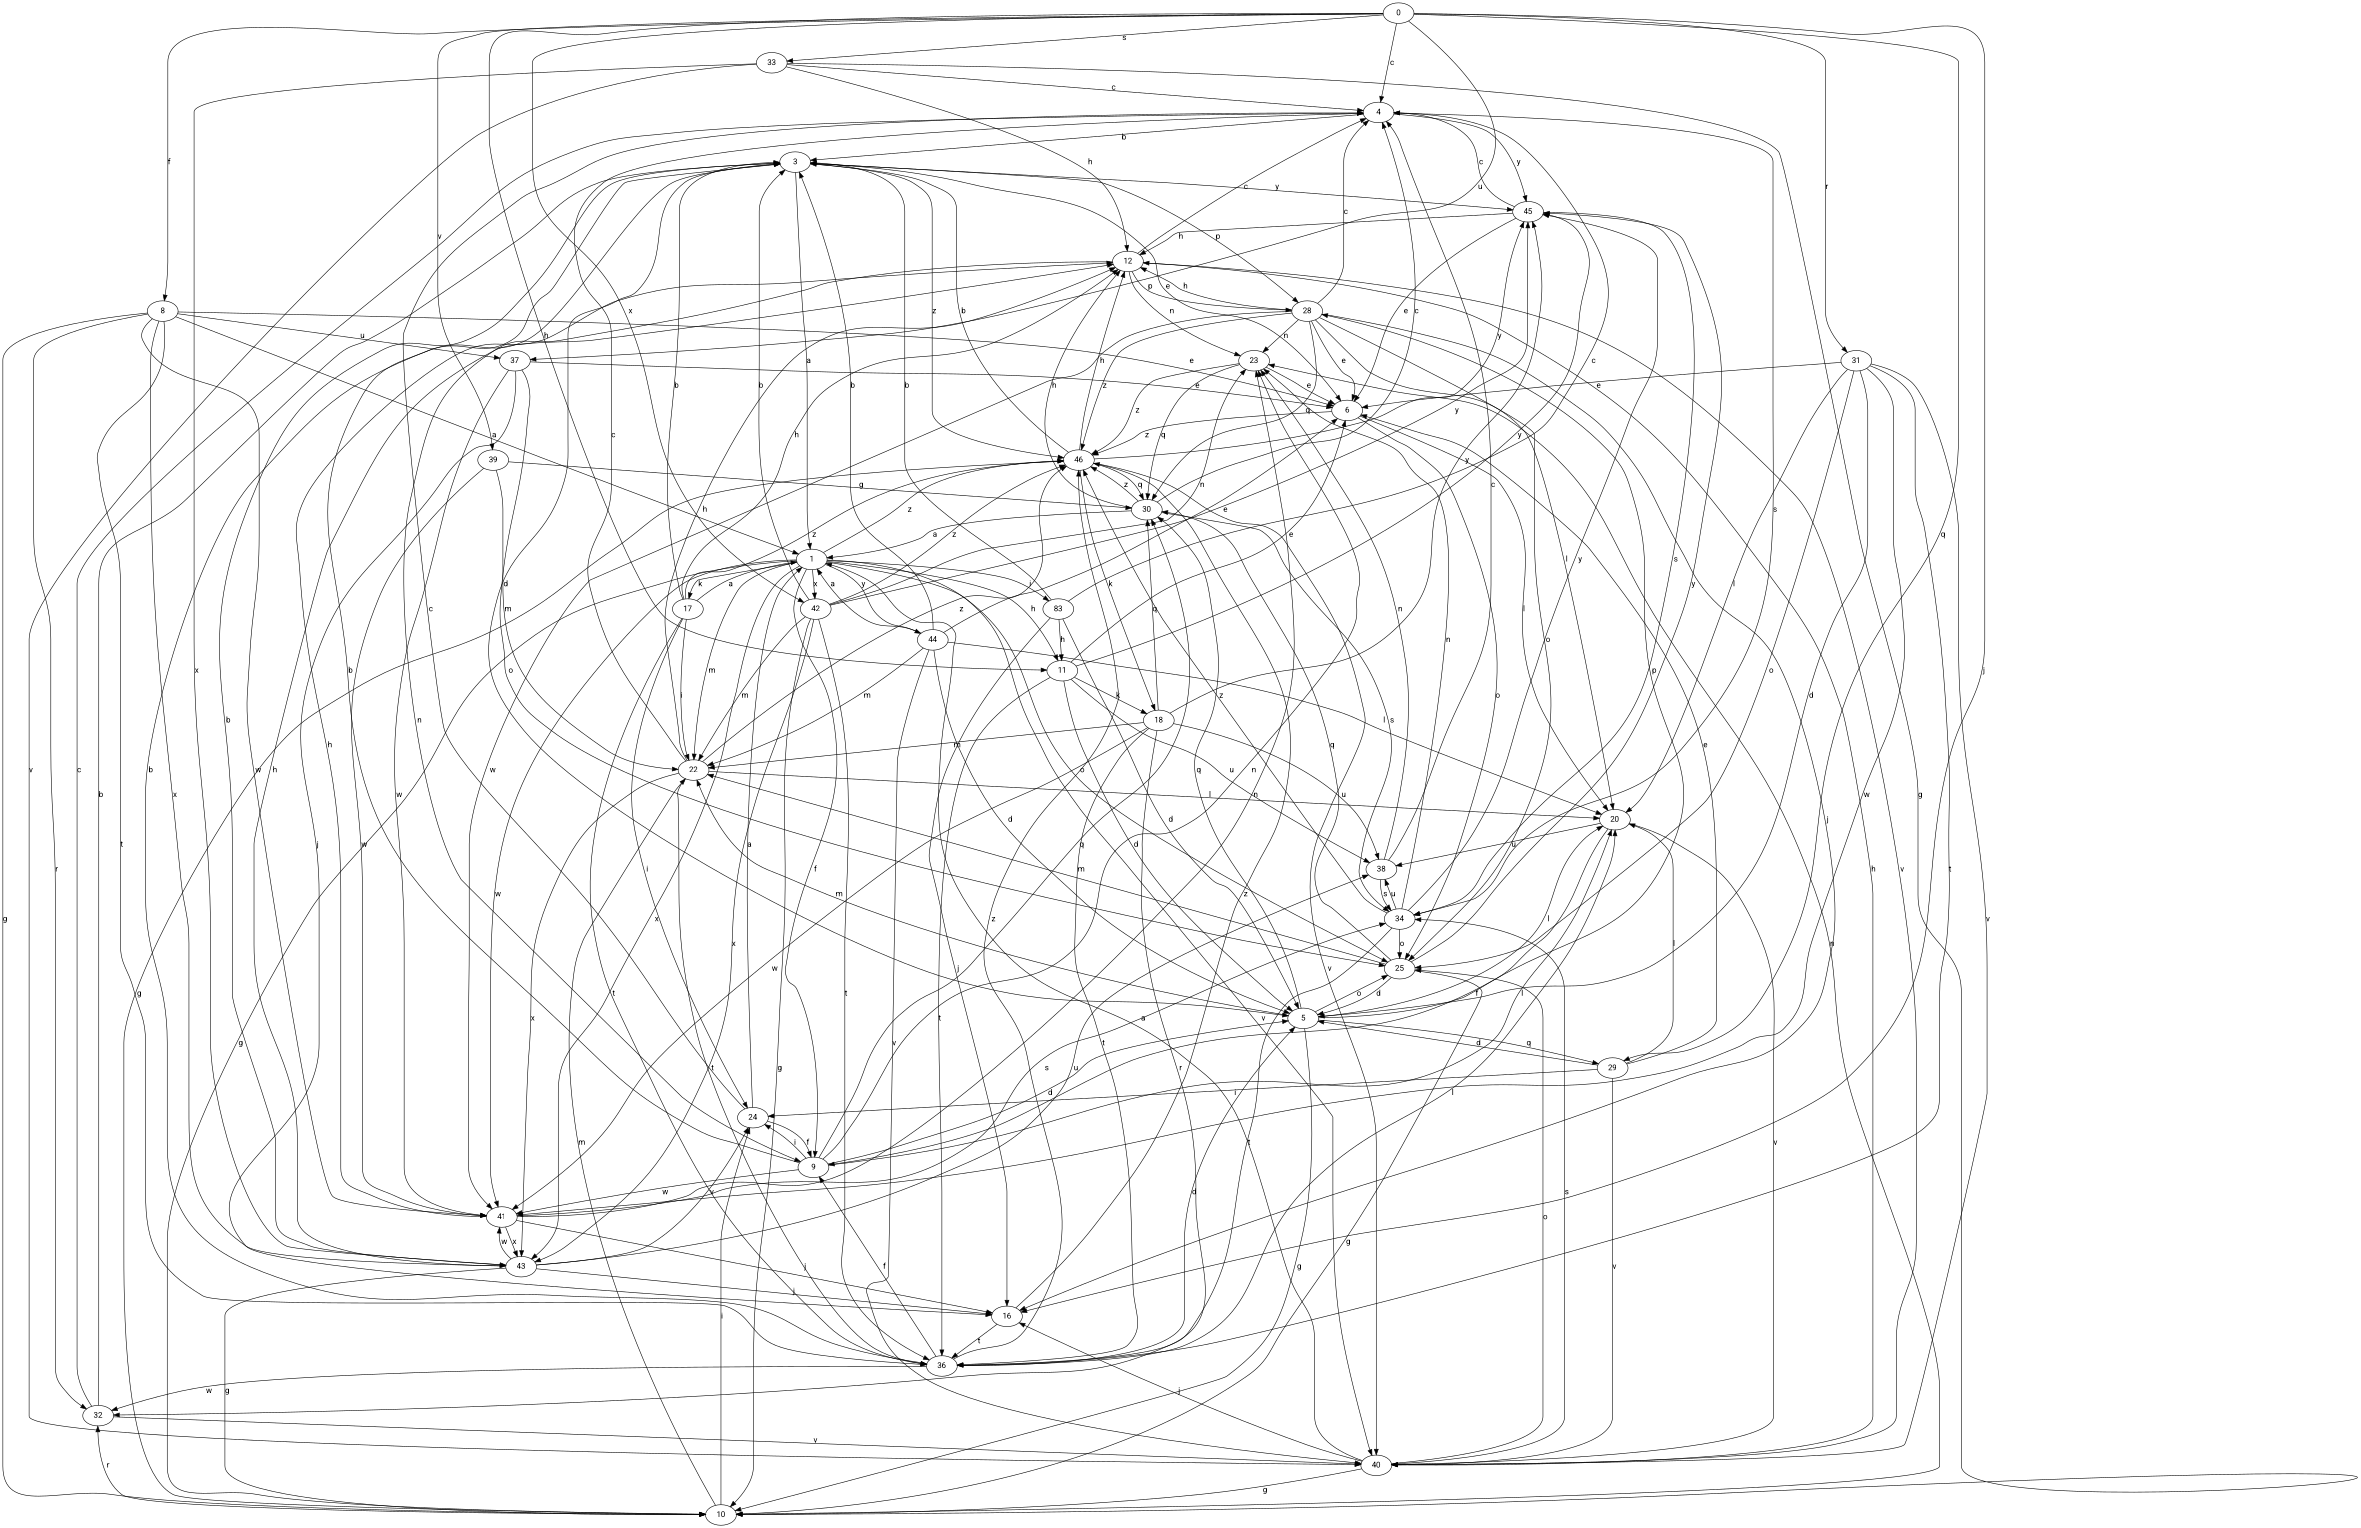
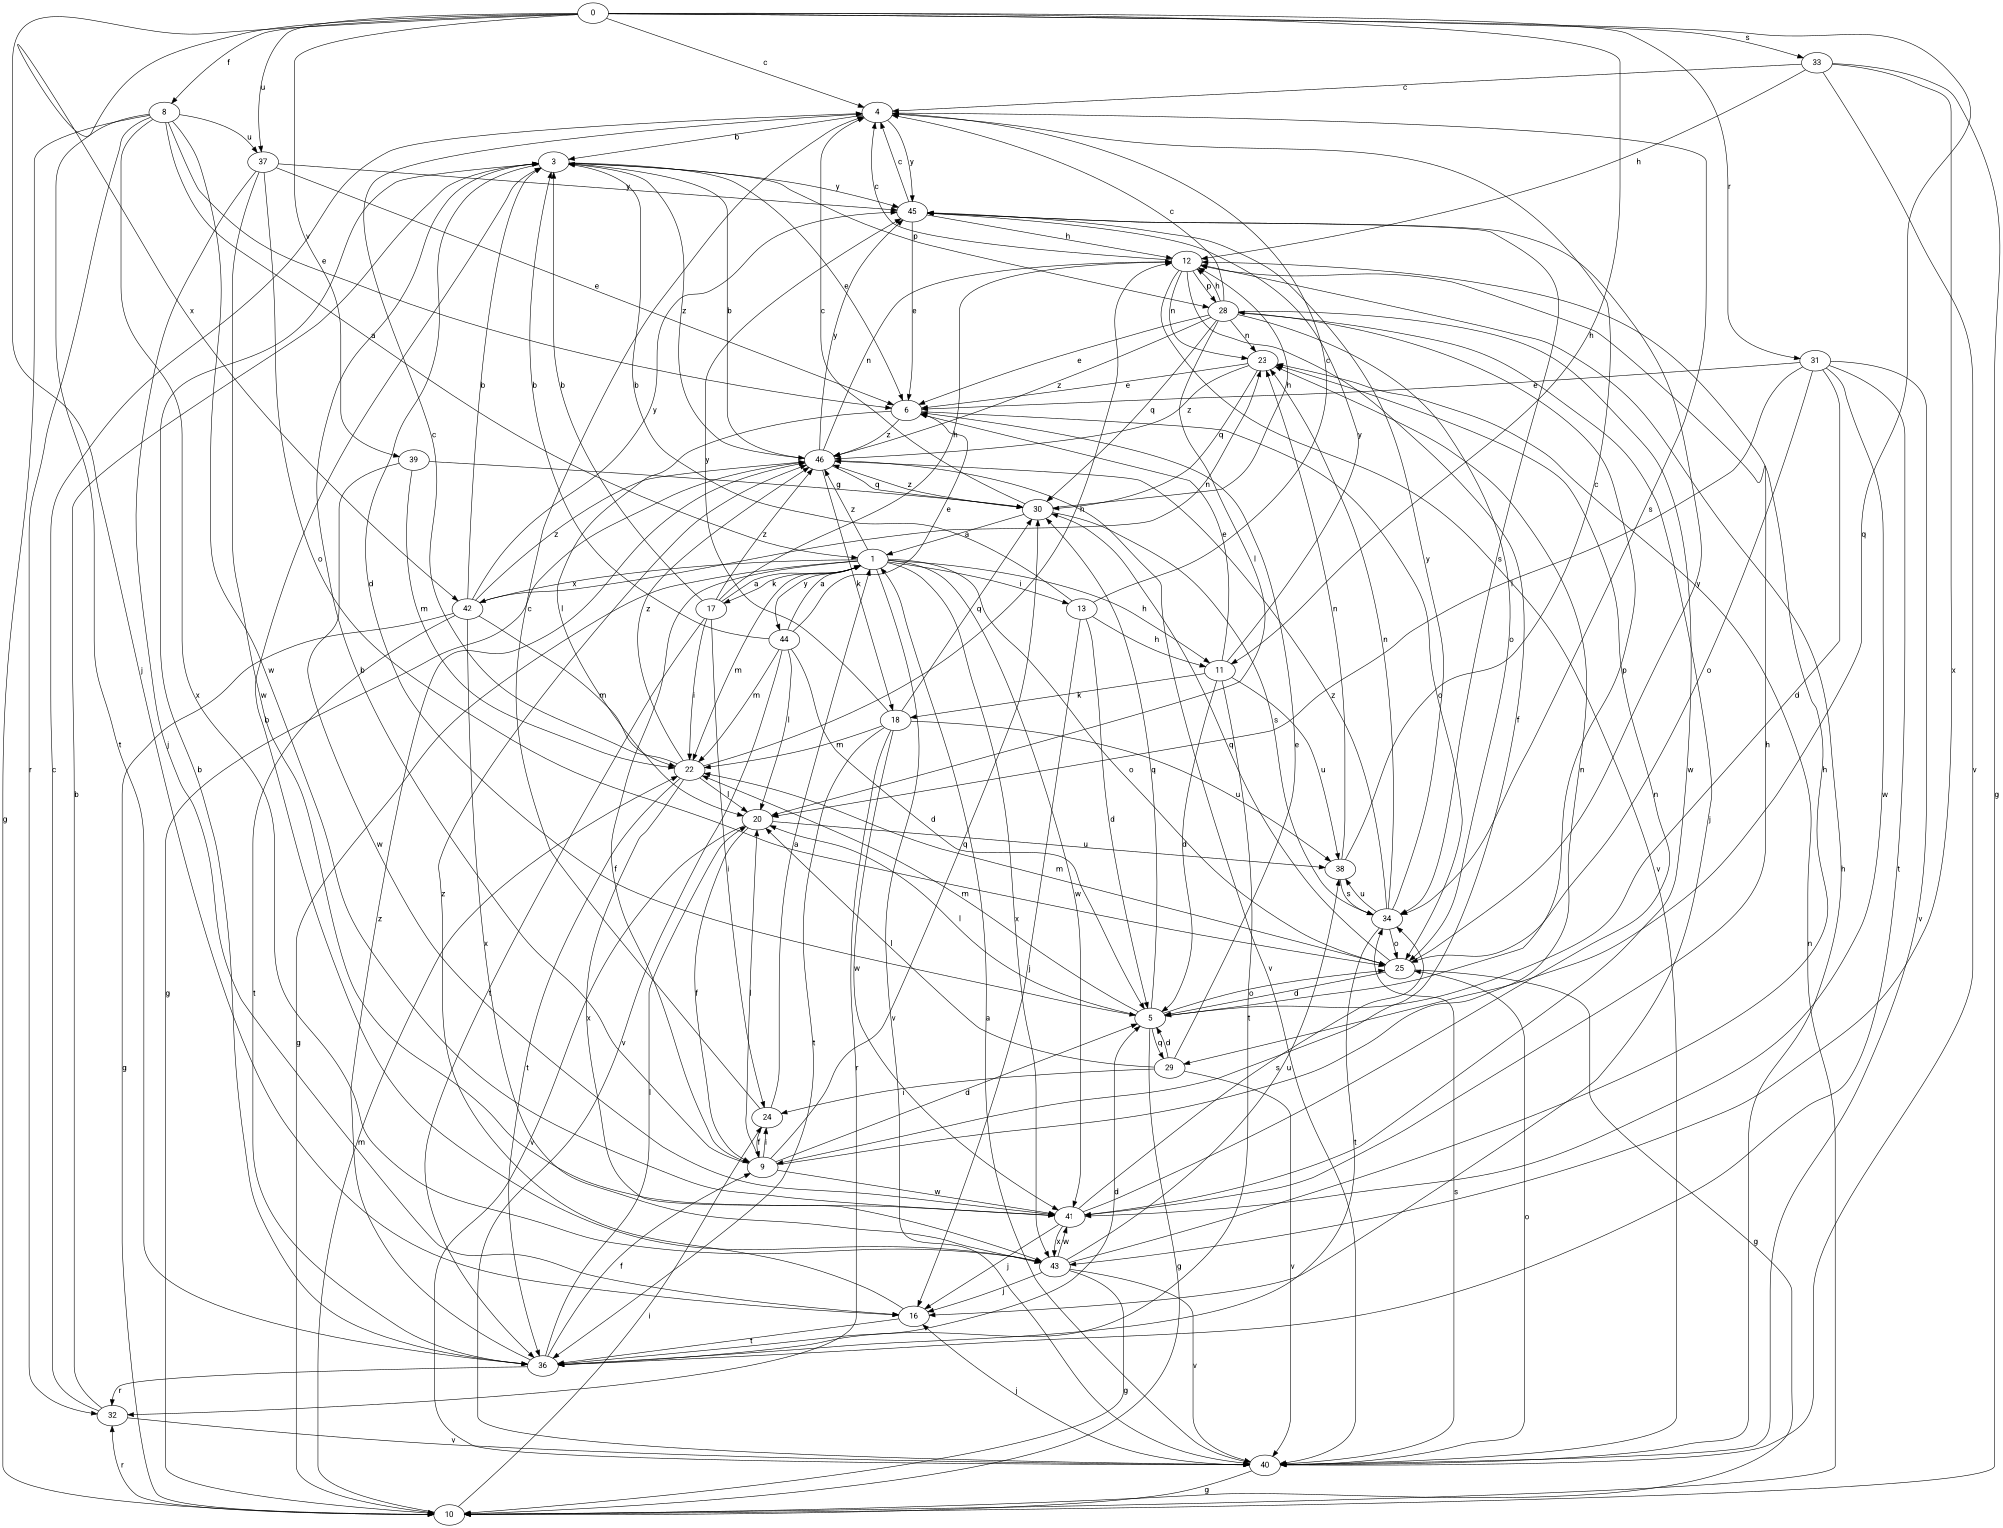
edge "37" -> "45": added, label "y"
edge "3" -> "1": removed, label "a"
edge "46" -> "12": label "h" -> "n"
node "83": label "83" -> "13"
edge "12" -> "9": label "n" -> "f"
edge "43" -> "24": now "43" -> "40"
edge "36" -> "32": label "w" -> "r"
